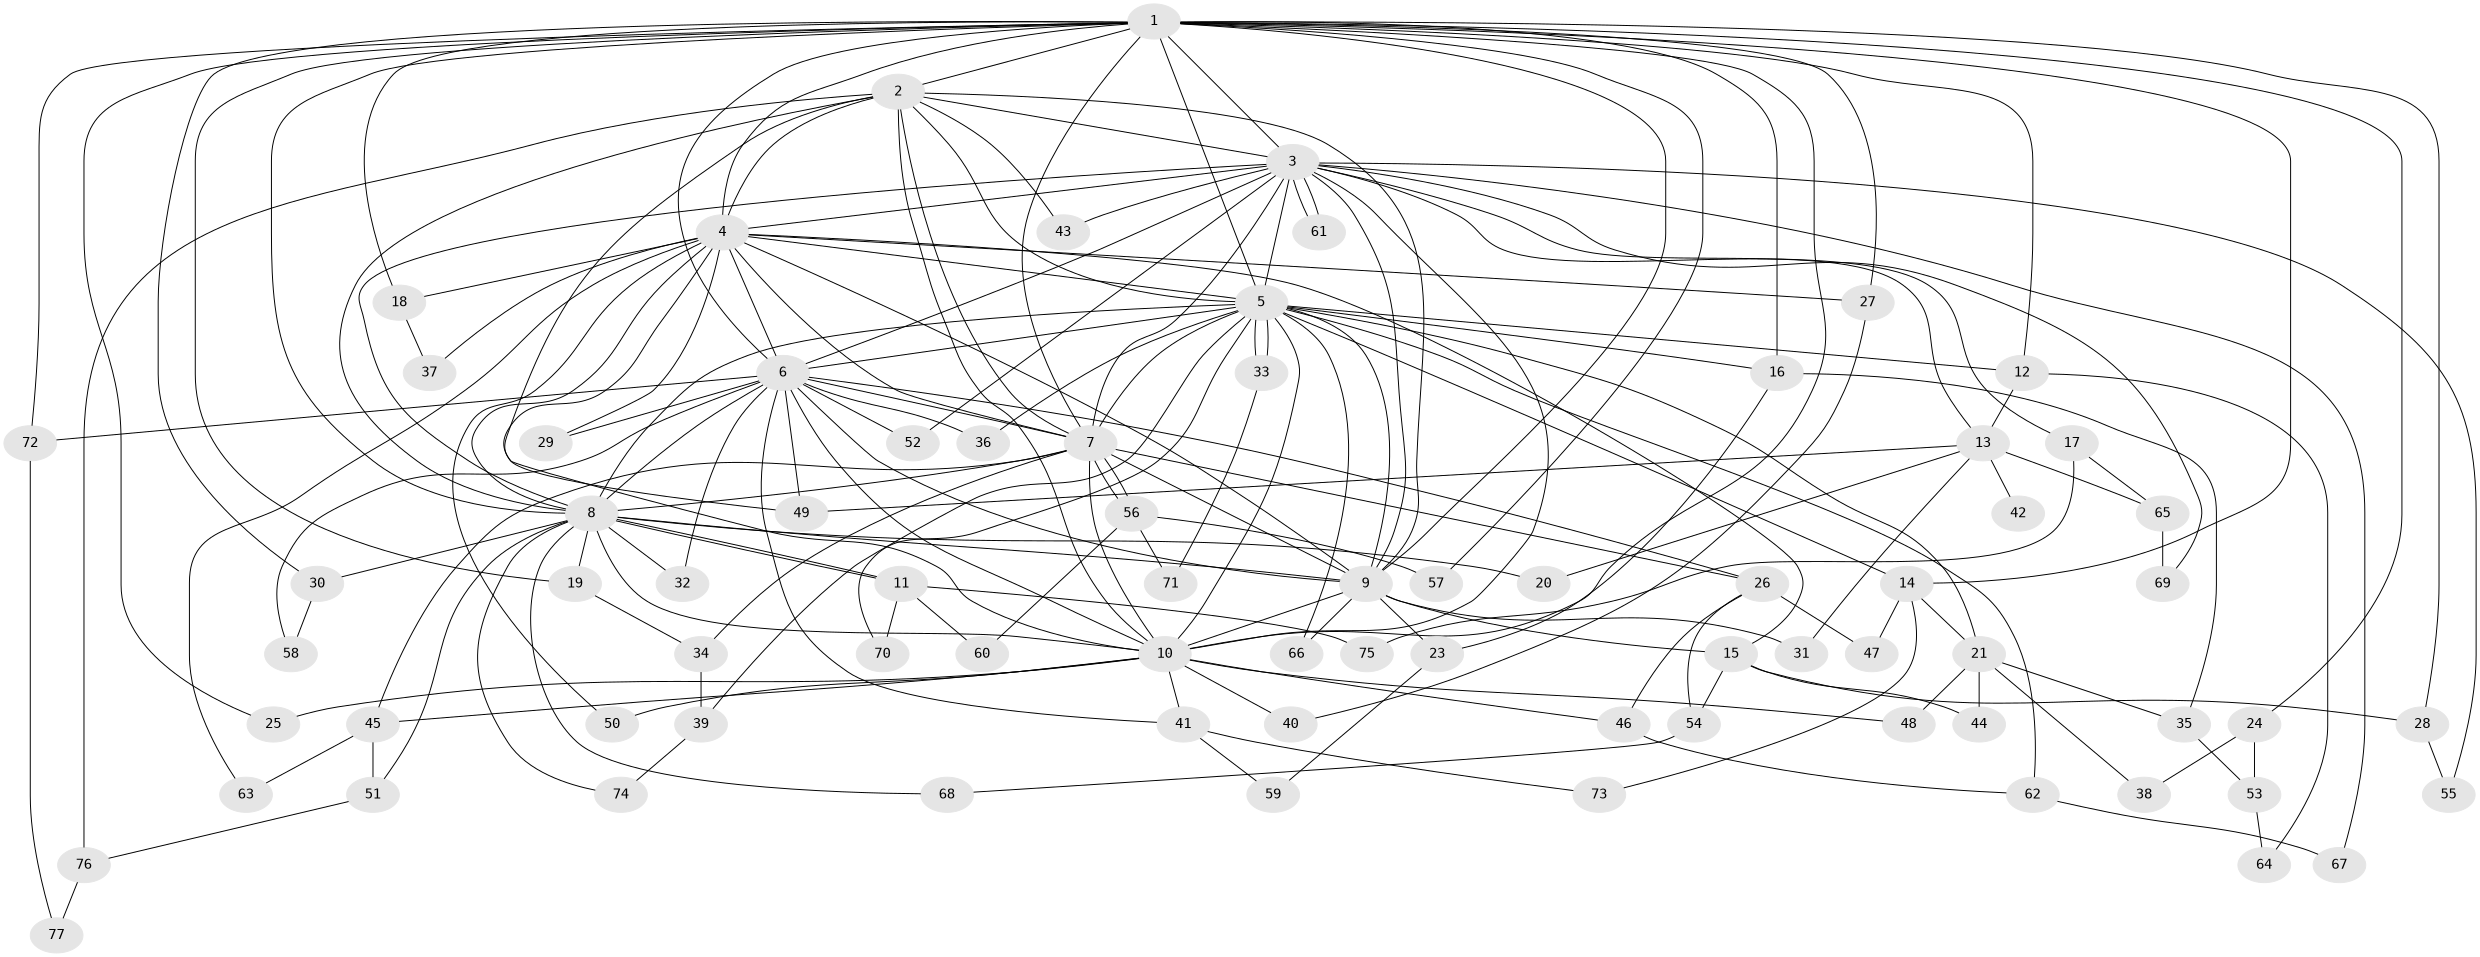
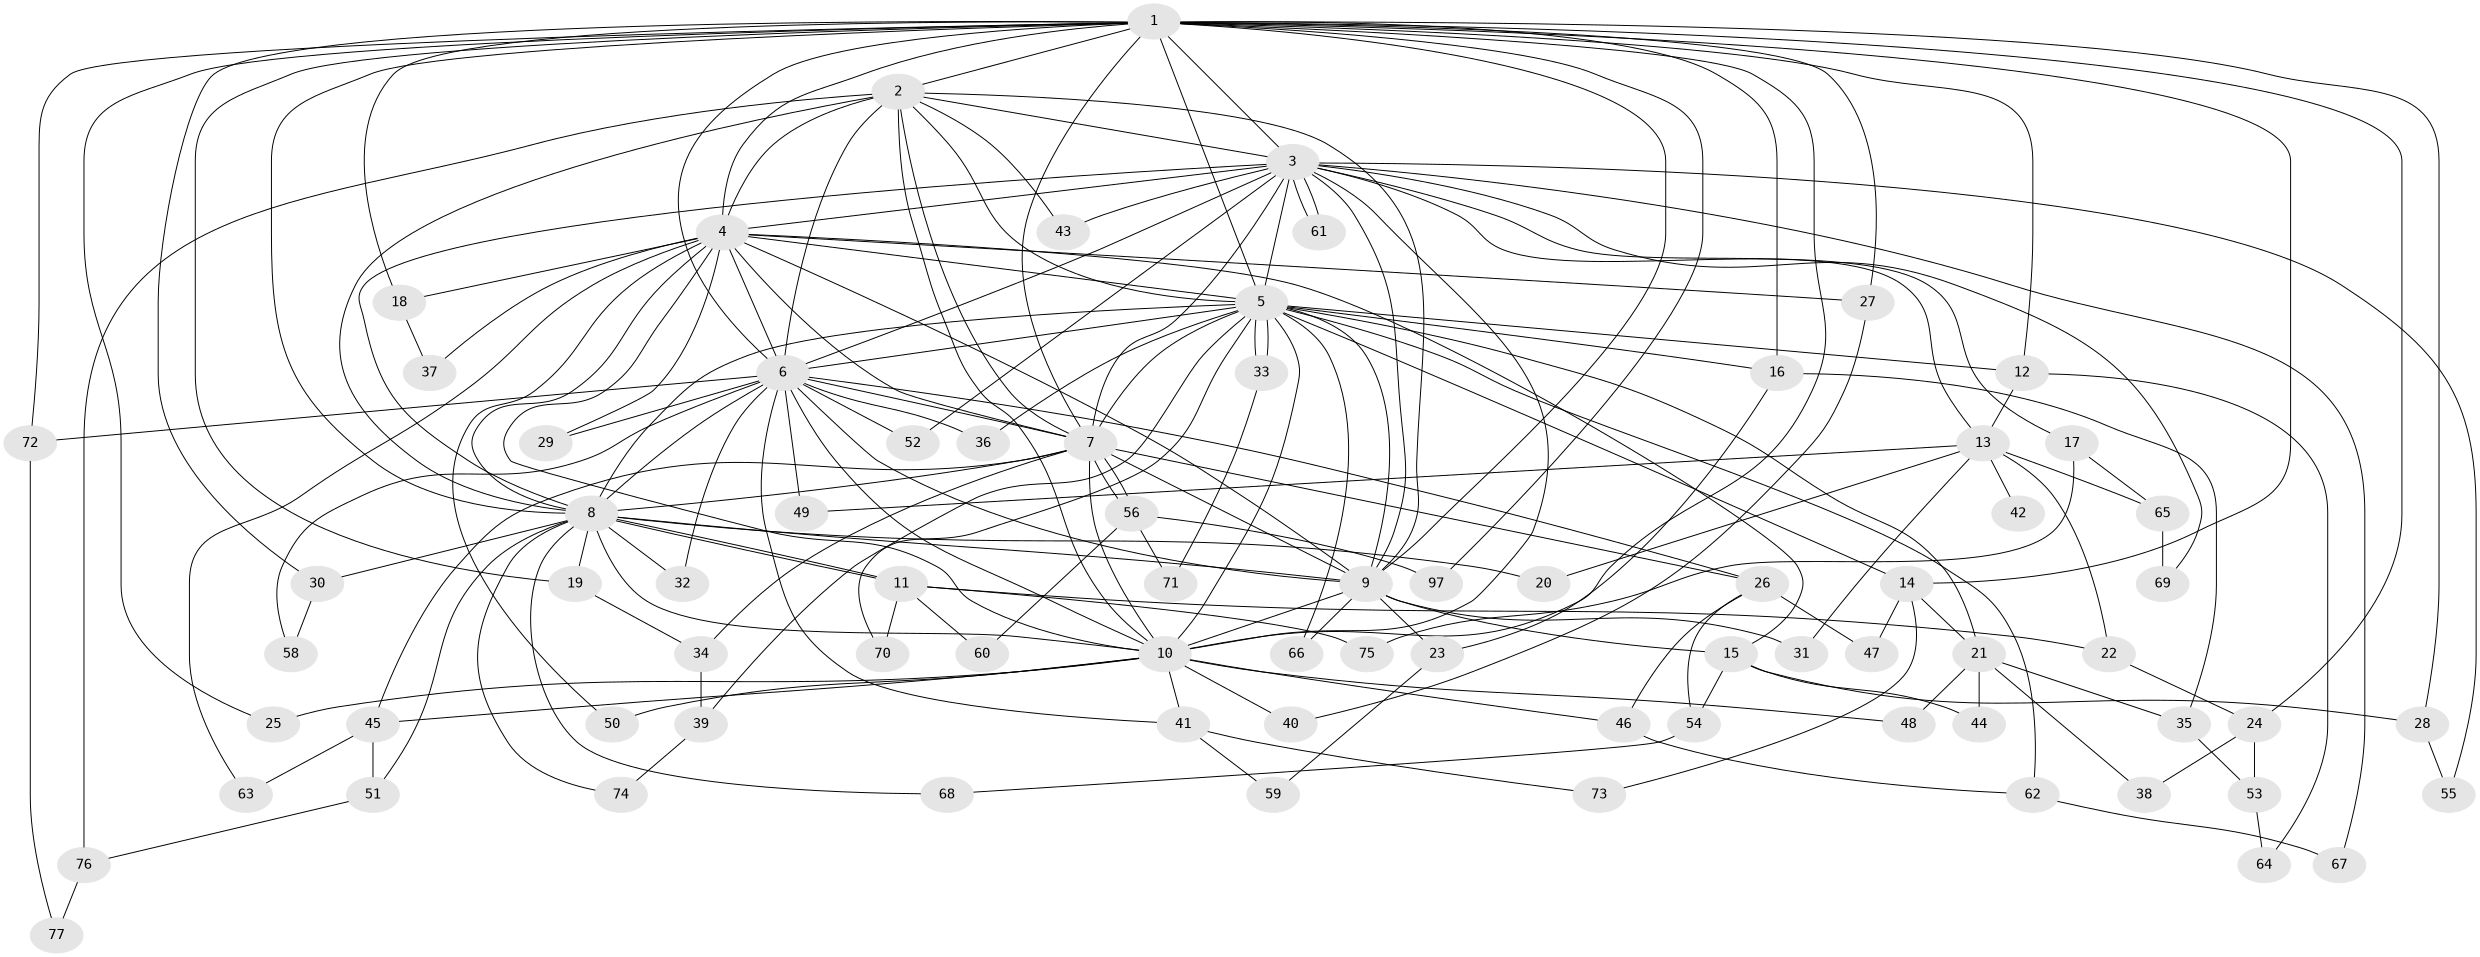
edge "2" -- "49": now "2" -- "6"
node "57": label "57" -> "97"
node "22": added
